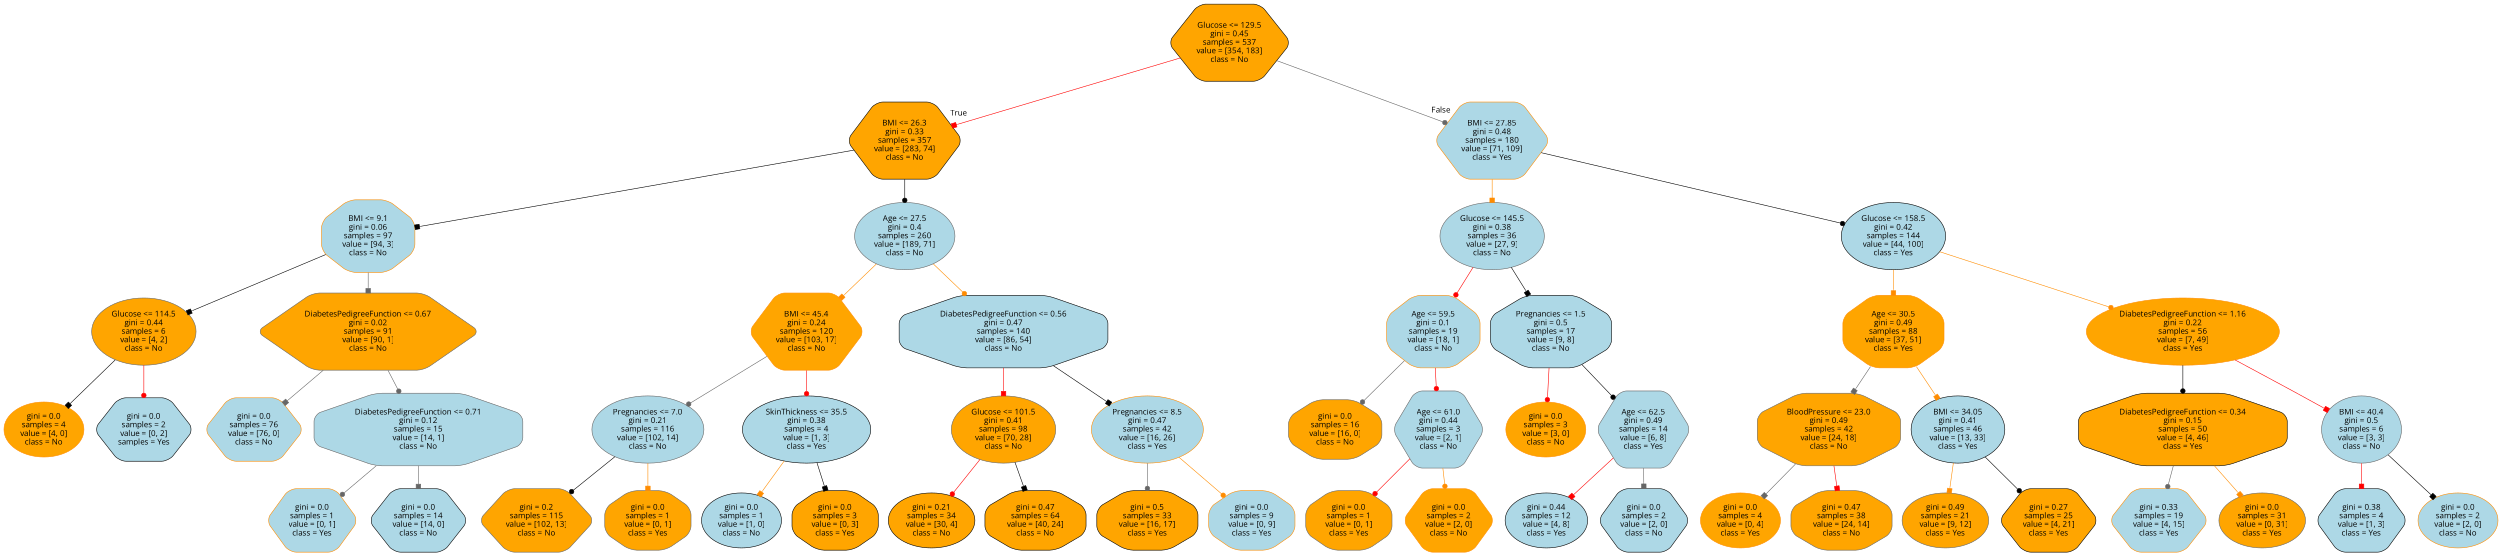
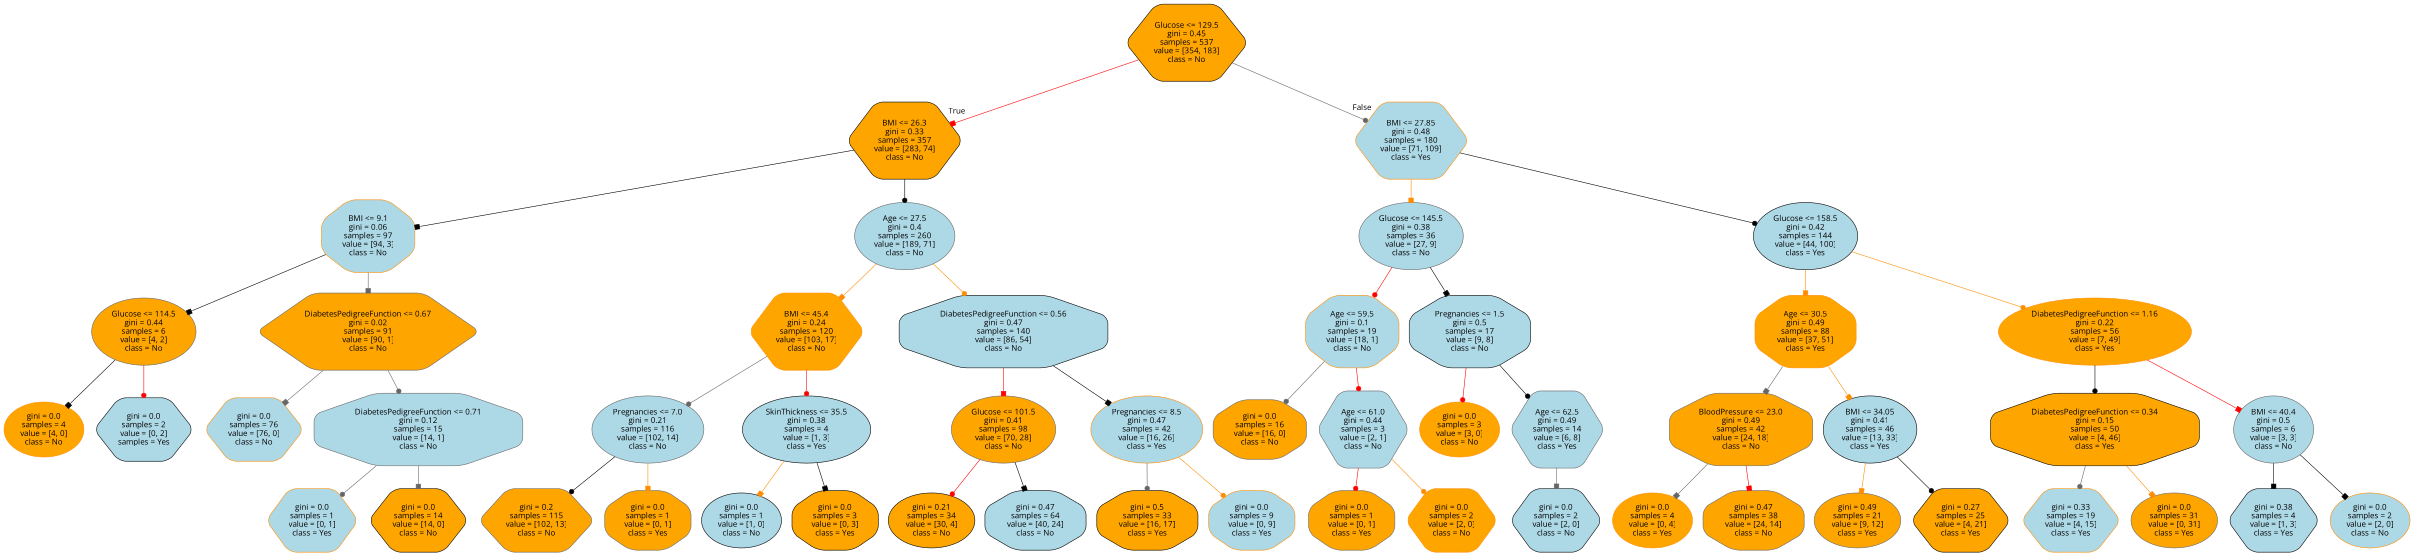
edge "BMI <= 40.4 gini = 0.5 samples = 6 value = [3, 3] class = No" -> "gini = 0.38 samples = 4 value = [1, 3] class = Yes": color red -> black
node "gini = 0.0 samples = 14 value = [14, 0] class = No": fillcolor lightblue -> orange
node "gini = 0.47 samples = 64 value = [40, 24] class = No": fillcolor orange -> lightblue
node "gini = 0.44 samples = 12 value = [4, 8] class = Yes": removed
